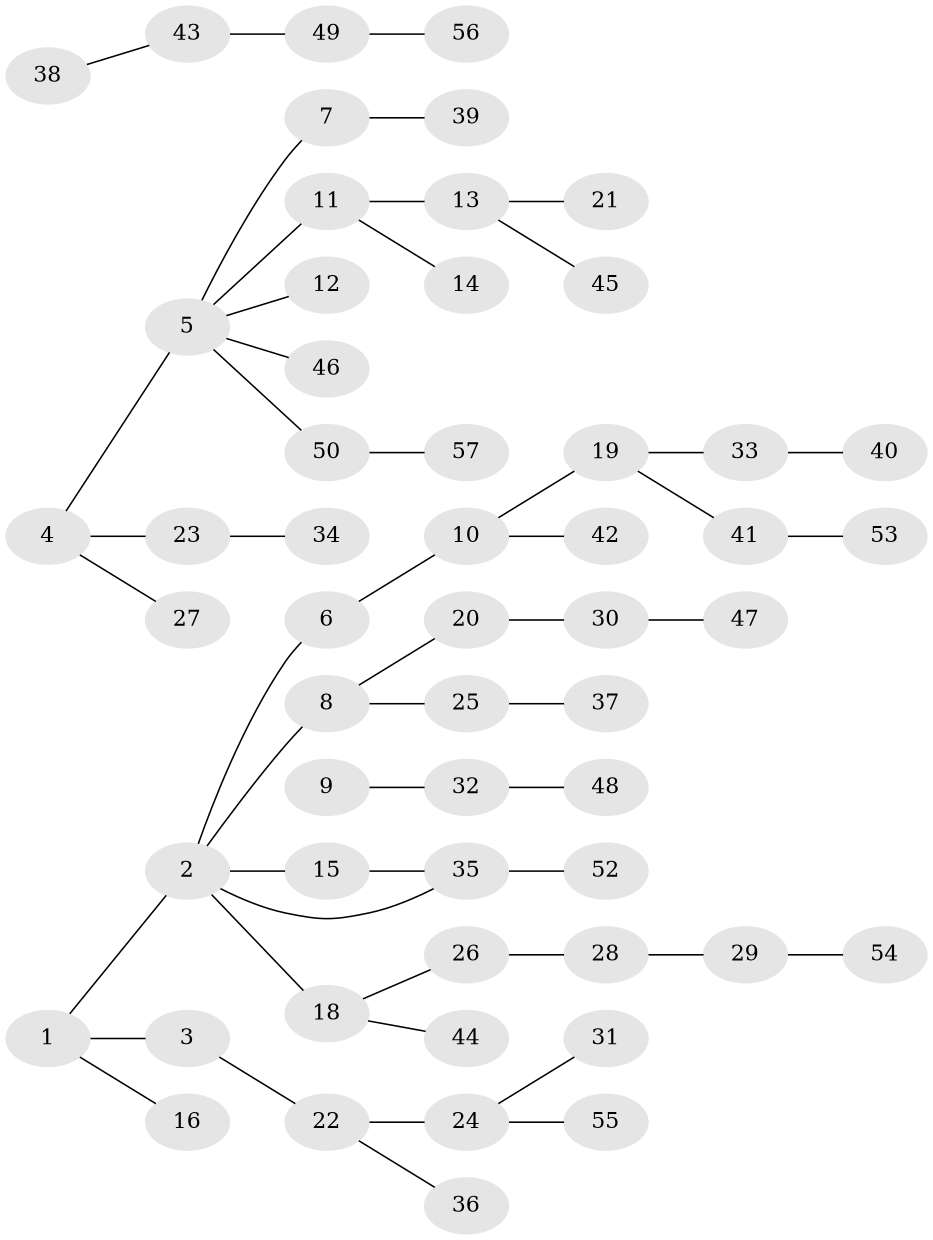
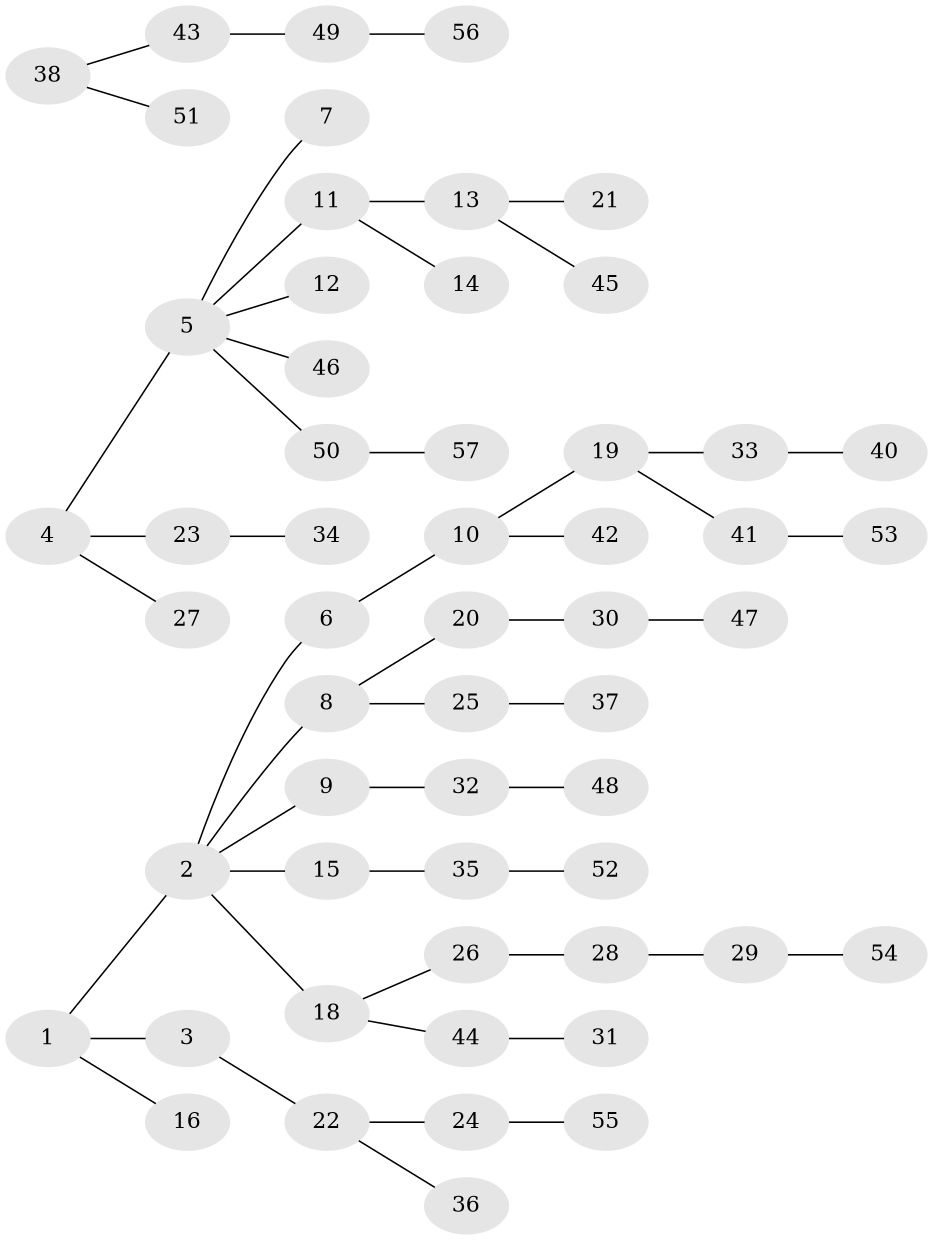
node "51": added
node "39": removed
edge "2" -- "35": now "2" -- "9"
edge "31" -- "24": now "31" -- "44"
